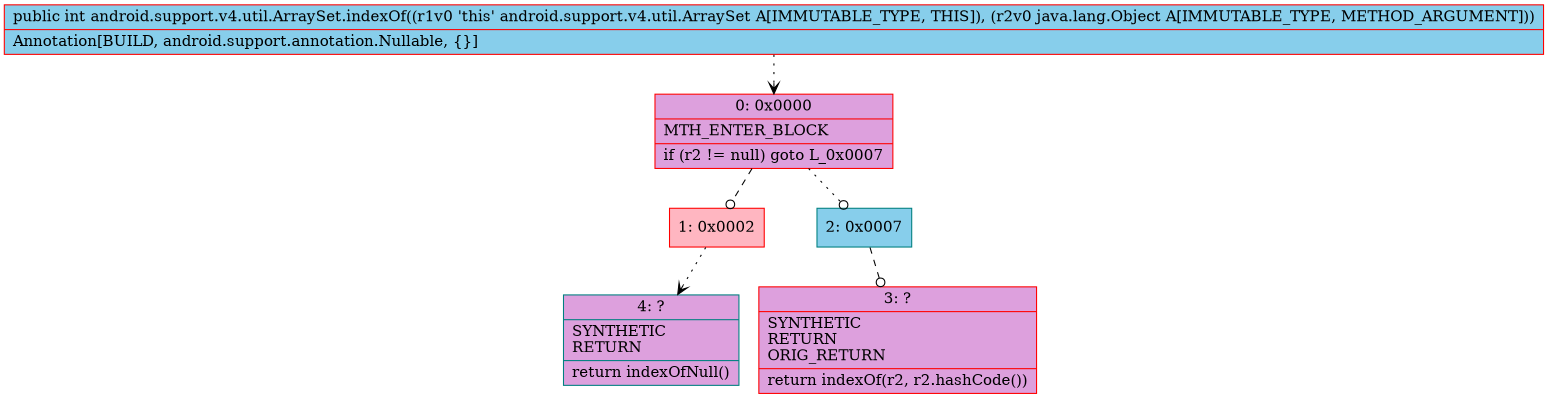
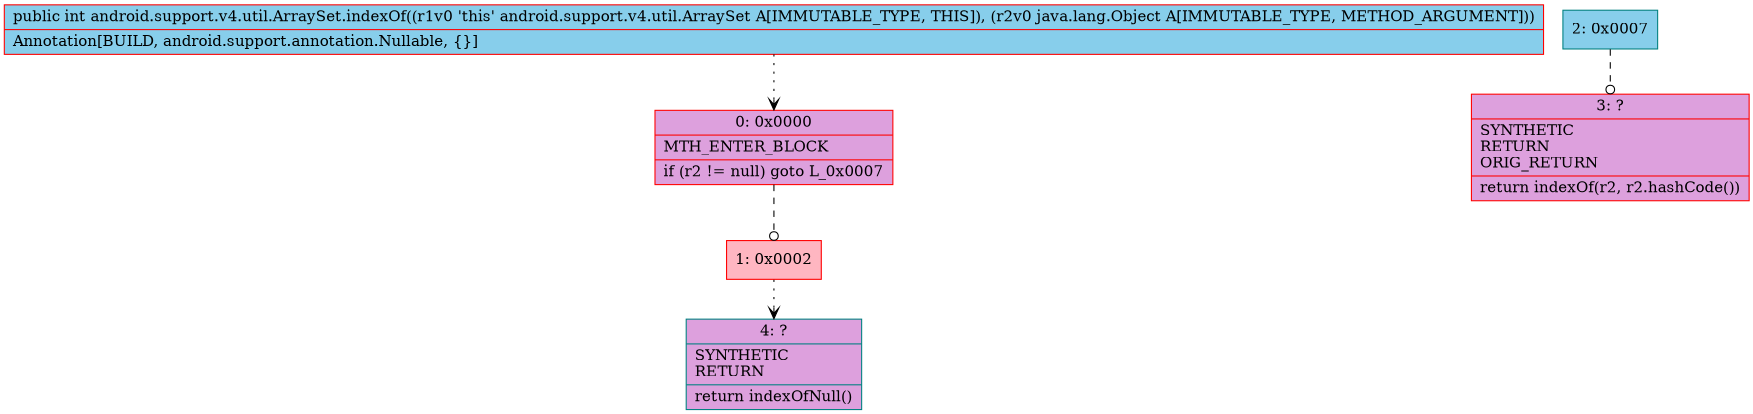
edge "0: 0x0000" -> "2: 0x0007": removed
